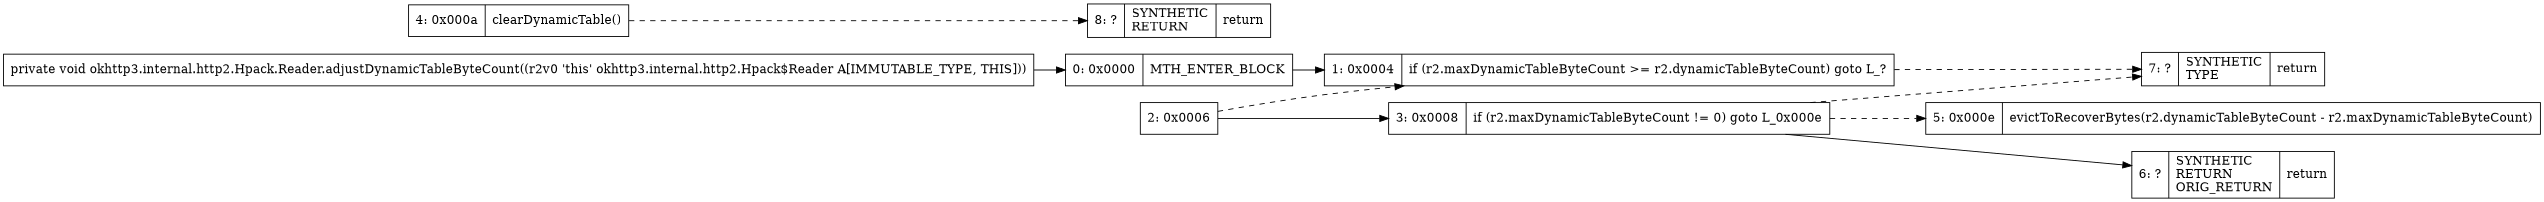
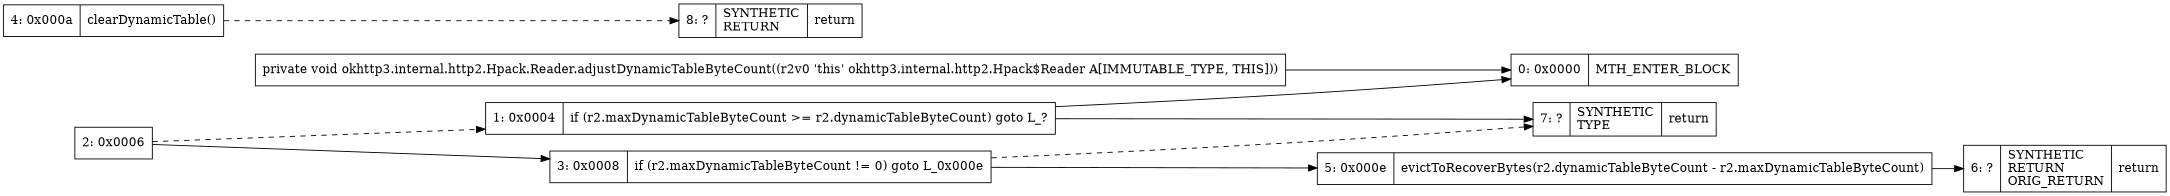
edge "1: 0x0004" -> "7: ?": style dashed -> solid
edge "0: 0x0000" -> "1: 0x0004": reversed
edge "3: 0x0008" -> "5: 0x000e": style dashed -> solid
edge "3: 0x0008" -> "6: ?": now "5: 0x000e" -> "6: ?"
